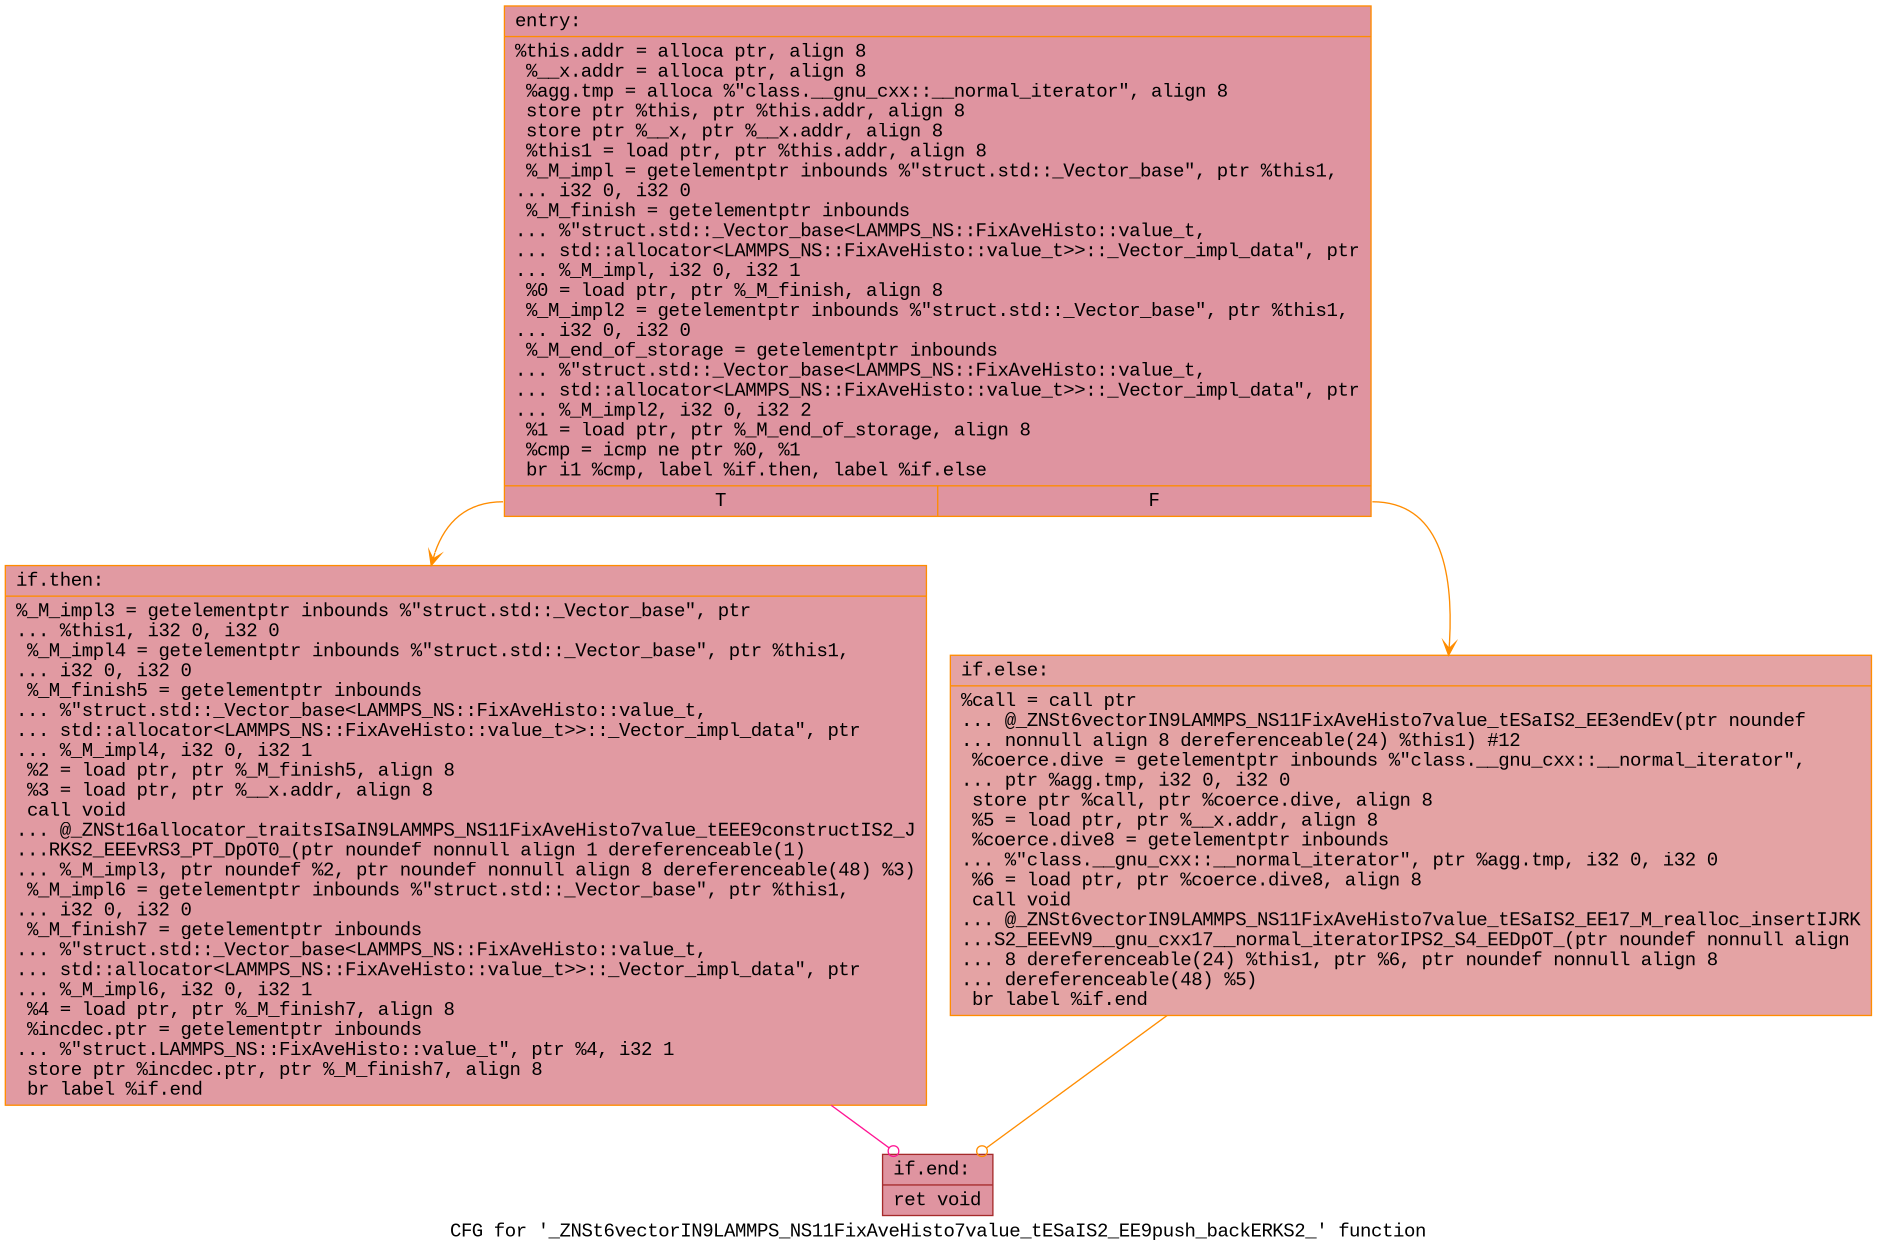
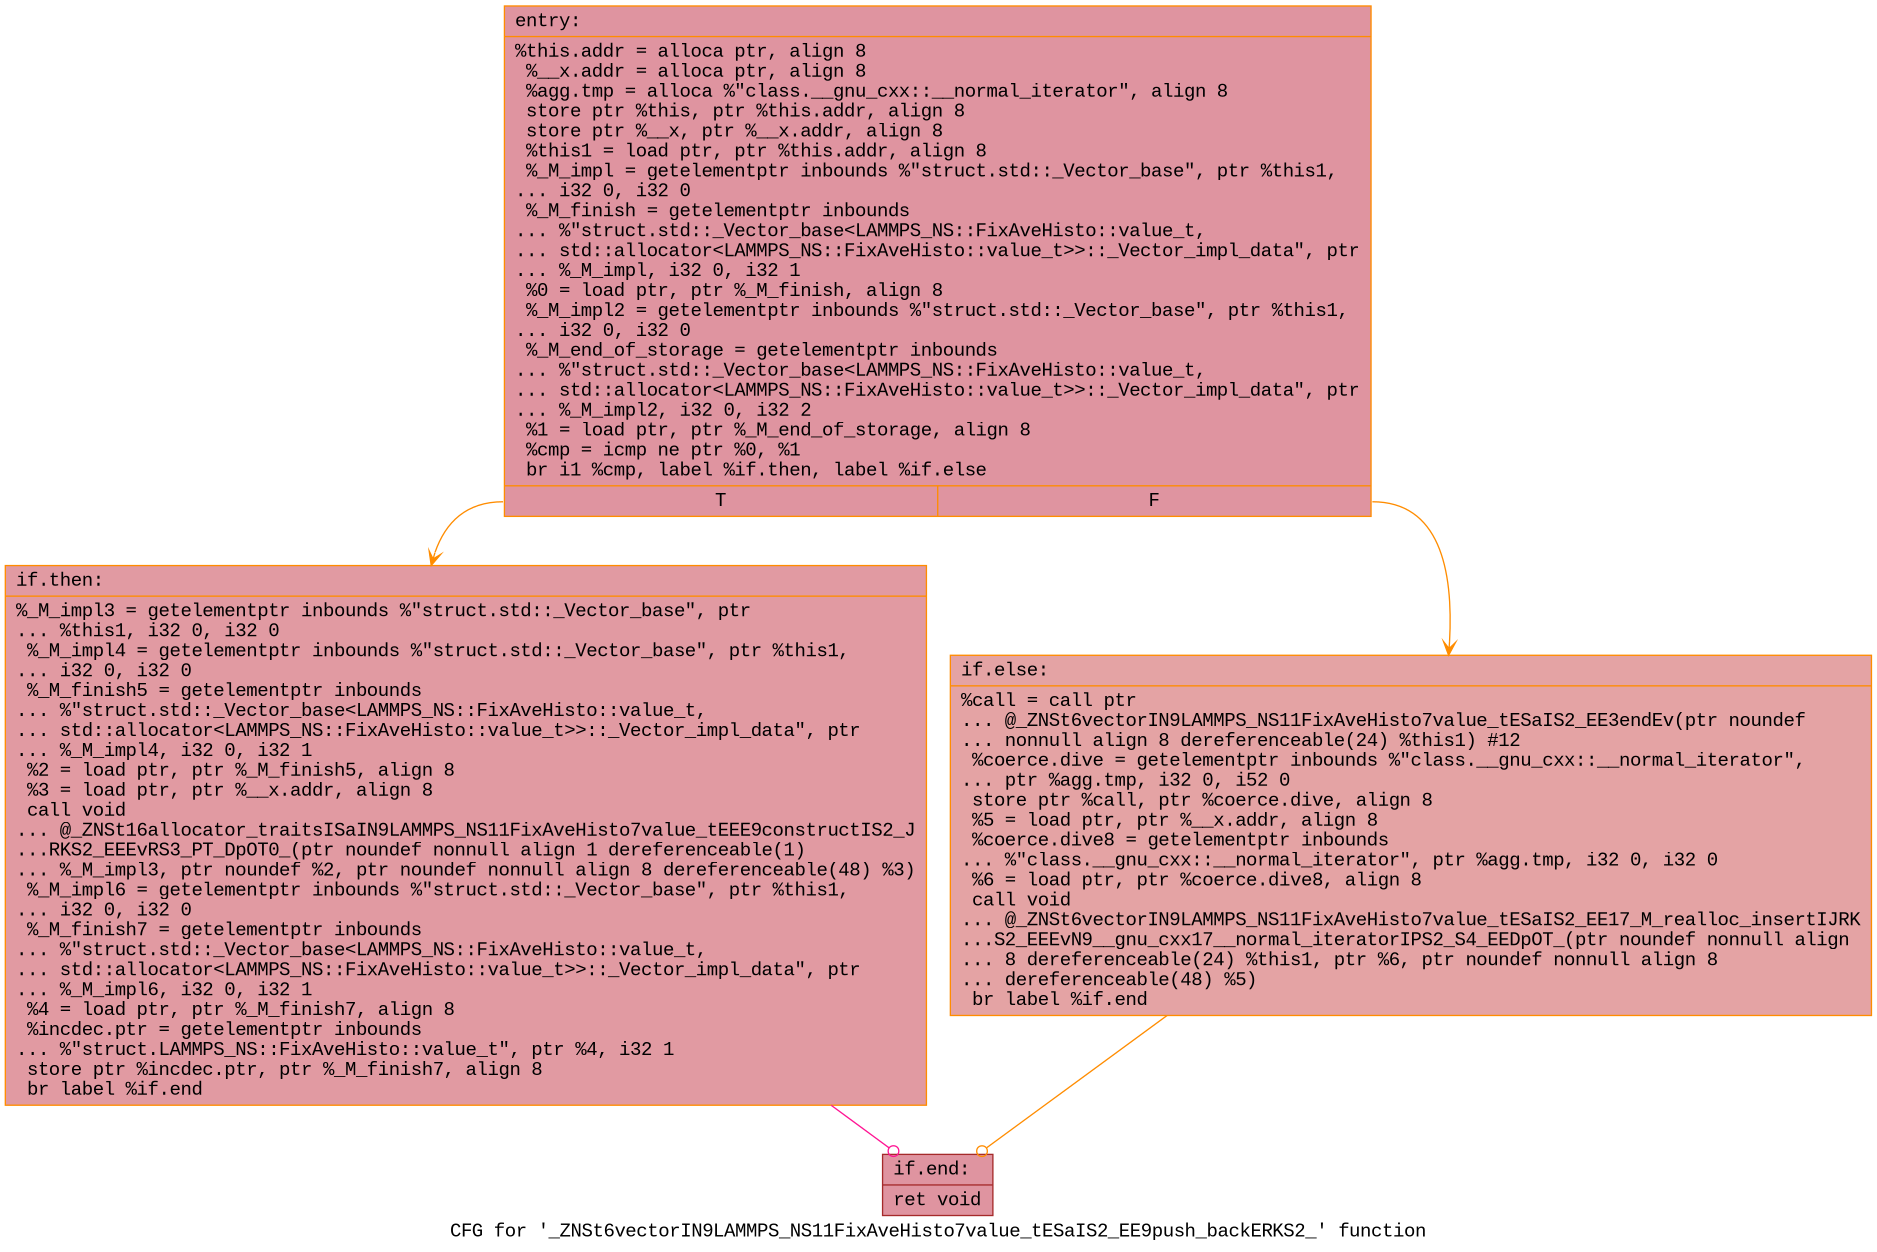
node "if.else:": text "... ptr %agg.tmp, i32 0, i32 0" -> "... ptr %agg.tmp, i32 0, i52 0"
